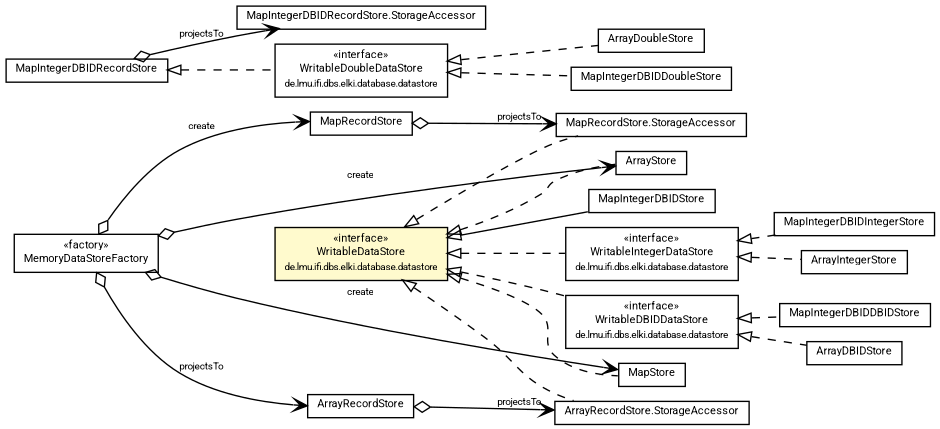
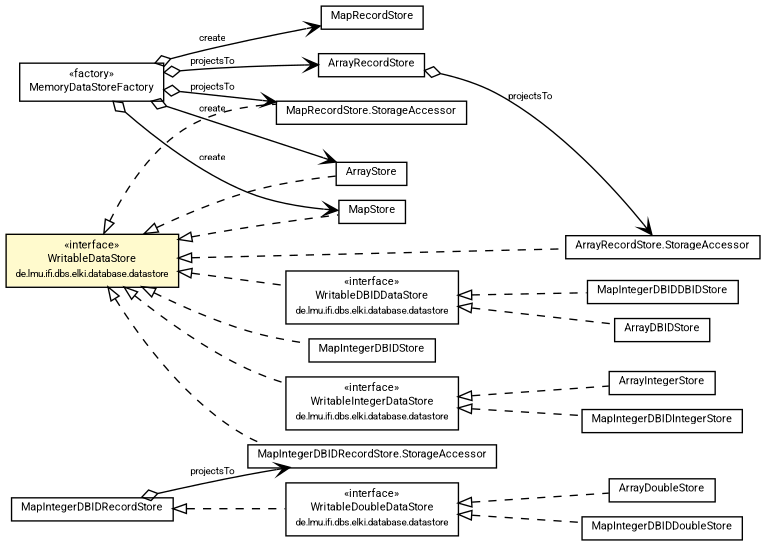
edge "MapRecordStore" -- "MapRecordStore.StorageAccessor": now "MemoryDataStoreFactory" -- "MapRecordStore.StorageAccessor"
edge "MapIntegerDBIDStore" -> "WritableDataStore": style solid -> dashed
edge "MapIntegerDBIDRecordStore.StorageAccessor" -> "WritableDataStore": added
